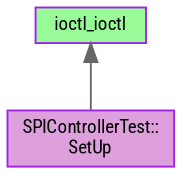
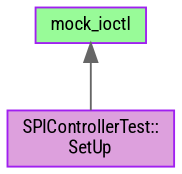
node "ioctl_ioctl": label "ioctl_ioctl" -> "mock_ioctl"
